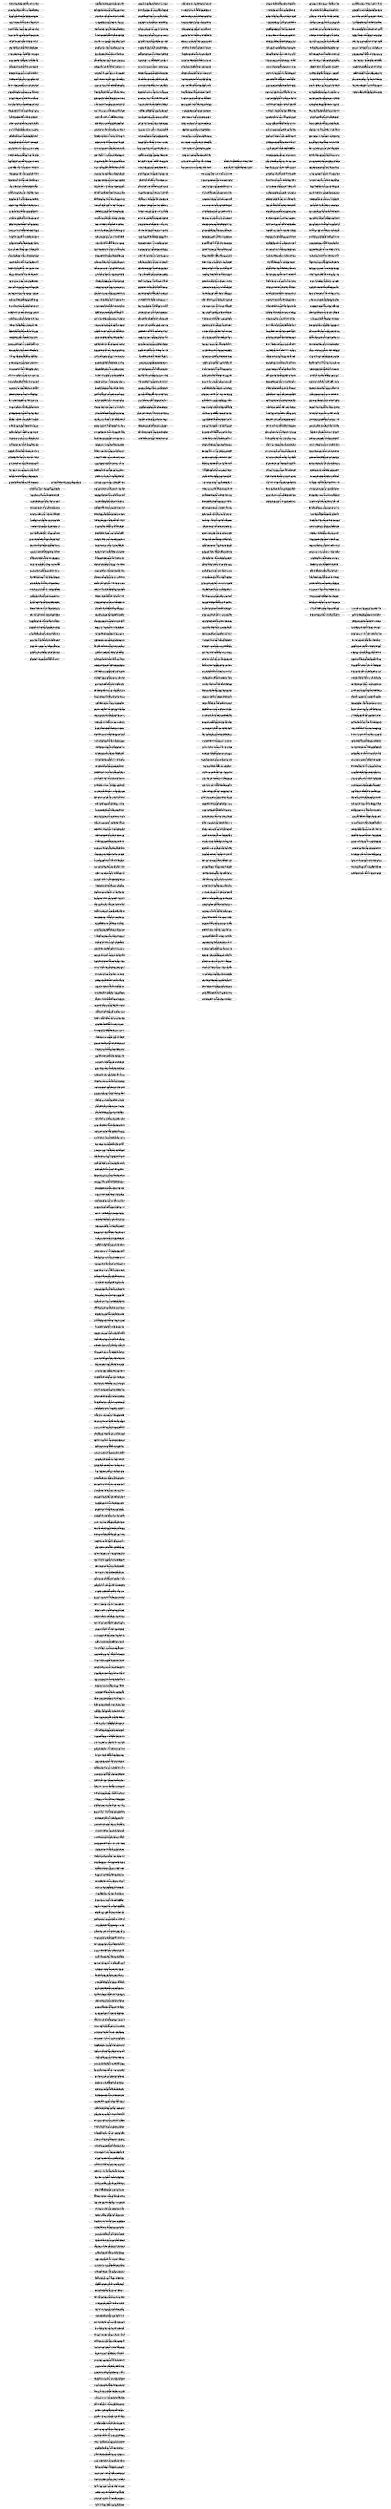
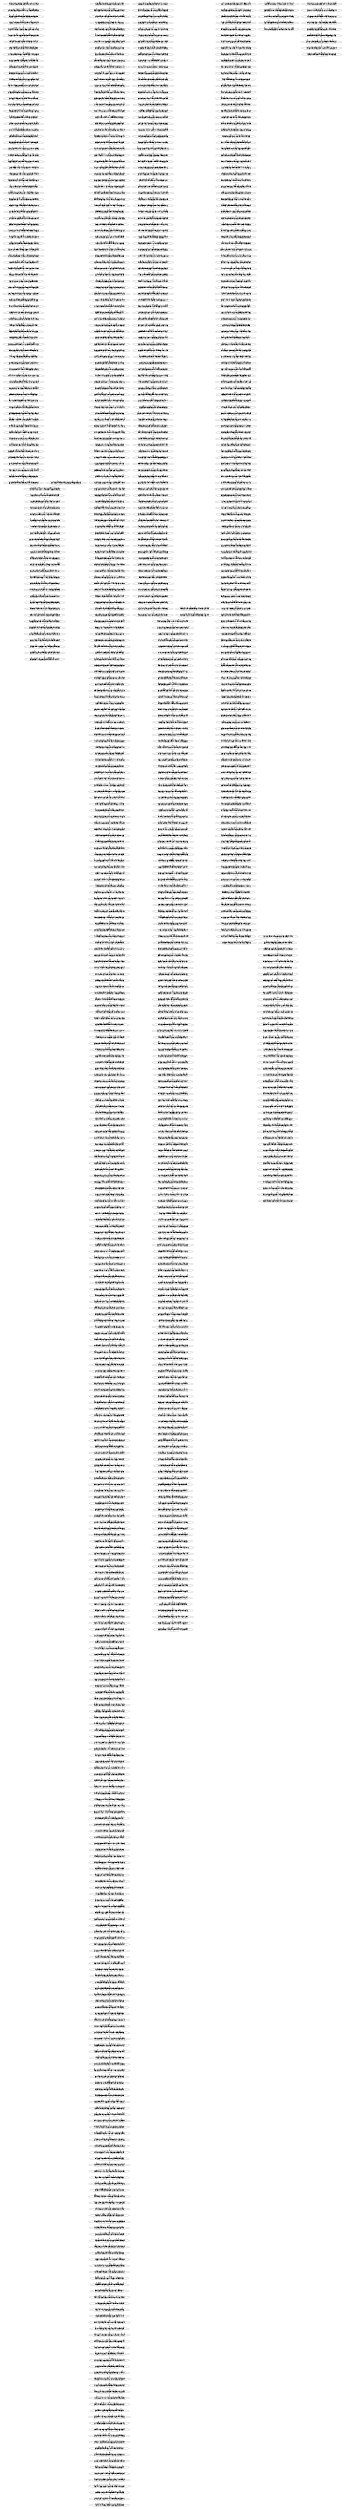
node "d539334a42ef5211f0a7cf358f641ecd13c3958d": removed
node "a9b00199b21c8a78631fc77f0e2acdd338459912": removed
node "965904d6c469d2f638c435dfefe5dfbe51bcffe6": added
node "e4b1bb24ef1627d98ec8e60eee0b0dddf7b4749b": added
node "b04c3a39837406c0cf8c8c4c98d8f1fc54d72c53": added
